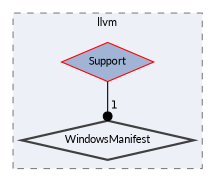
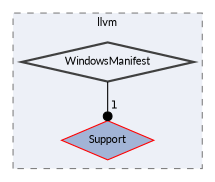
edge "Support" -> "WindowsManifest": reversed
